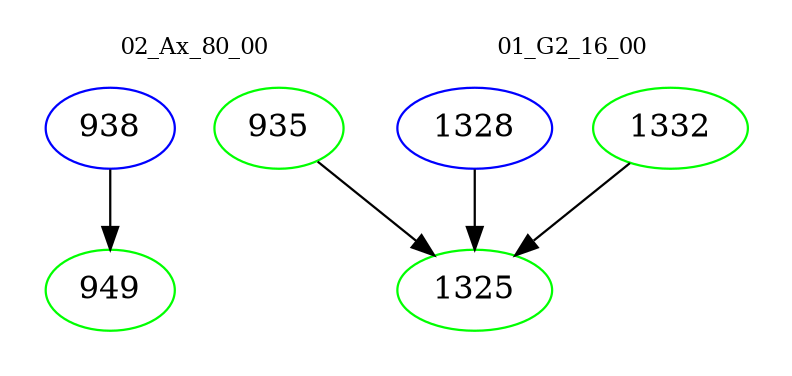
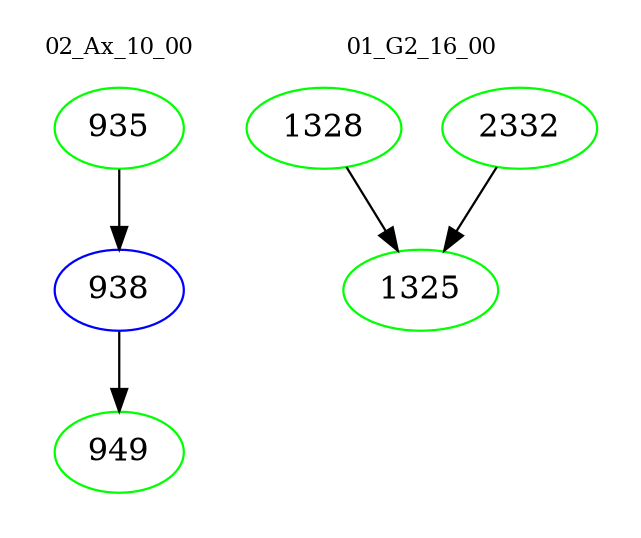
cluster "02_Ax_80_00": label "02_Ax_80_00" -> "02_Ax_10_00"
node "1328": color blue -> green
node "1332": label "1332" -> "2332"
edge "935" -> "1325": now "935" -> "938"
